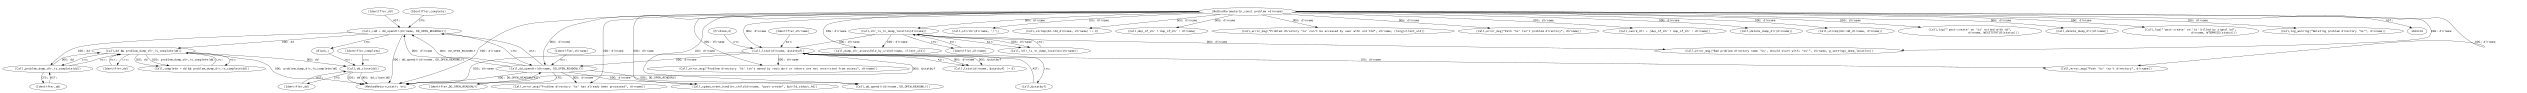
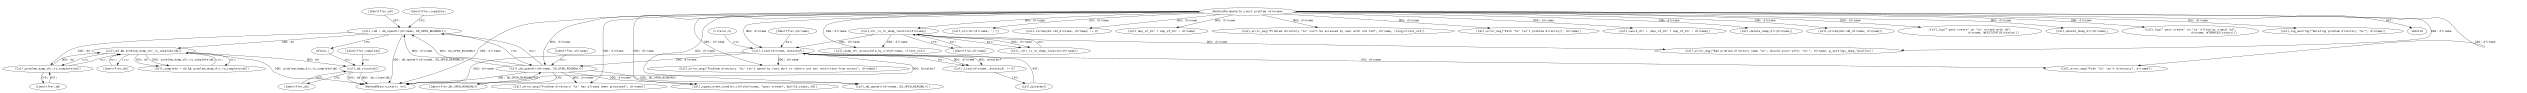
node "(Problem,0)": label "(Problem,0)" -> "(Literal,0)"
edge "(Call,lstat(dirname, &statbuf))" -> "(Call,&statbuf)": now "(Call,lstat(dirname, &statbuf) != 0)" -> "(Call,&statbuf)"
